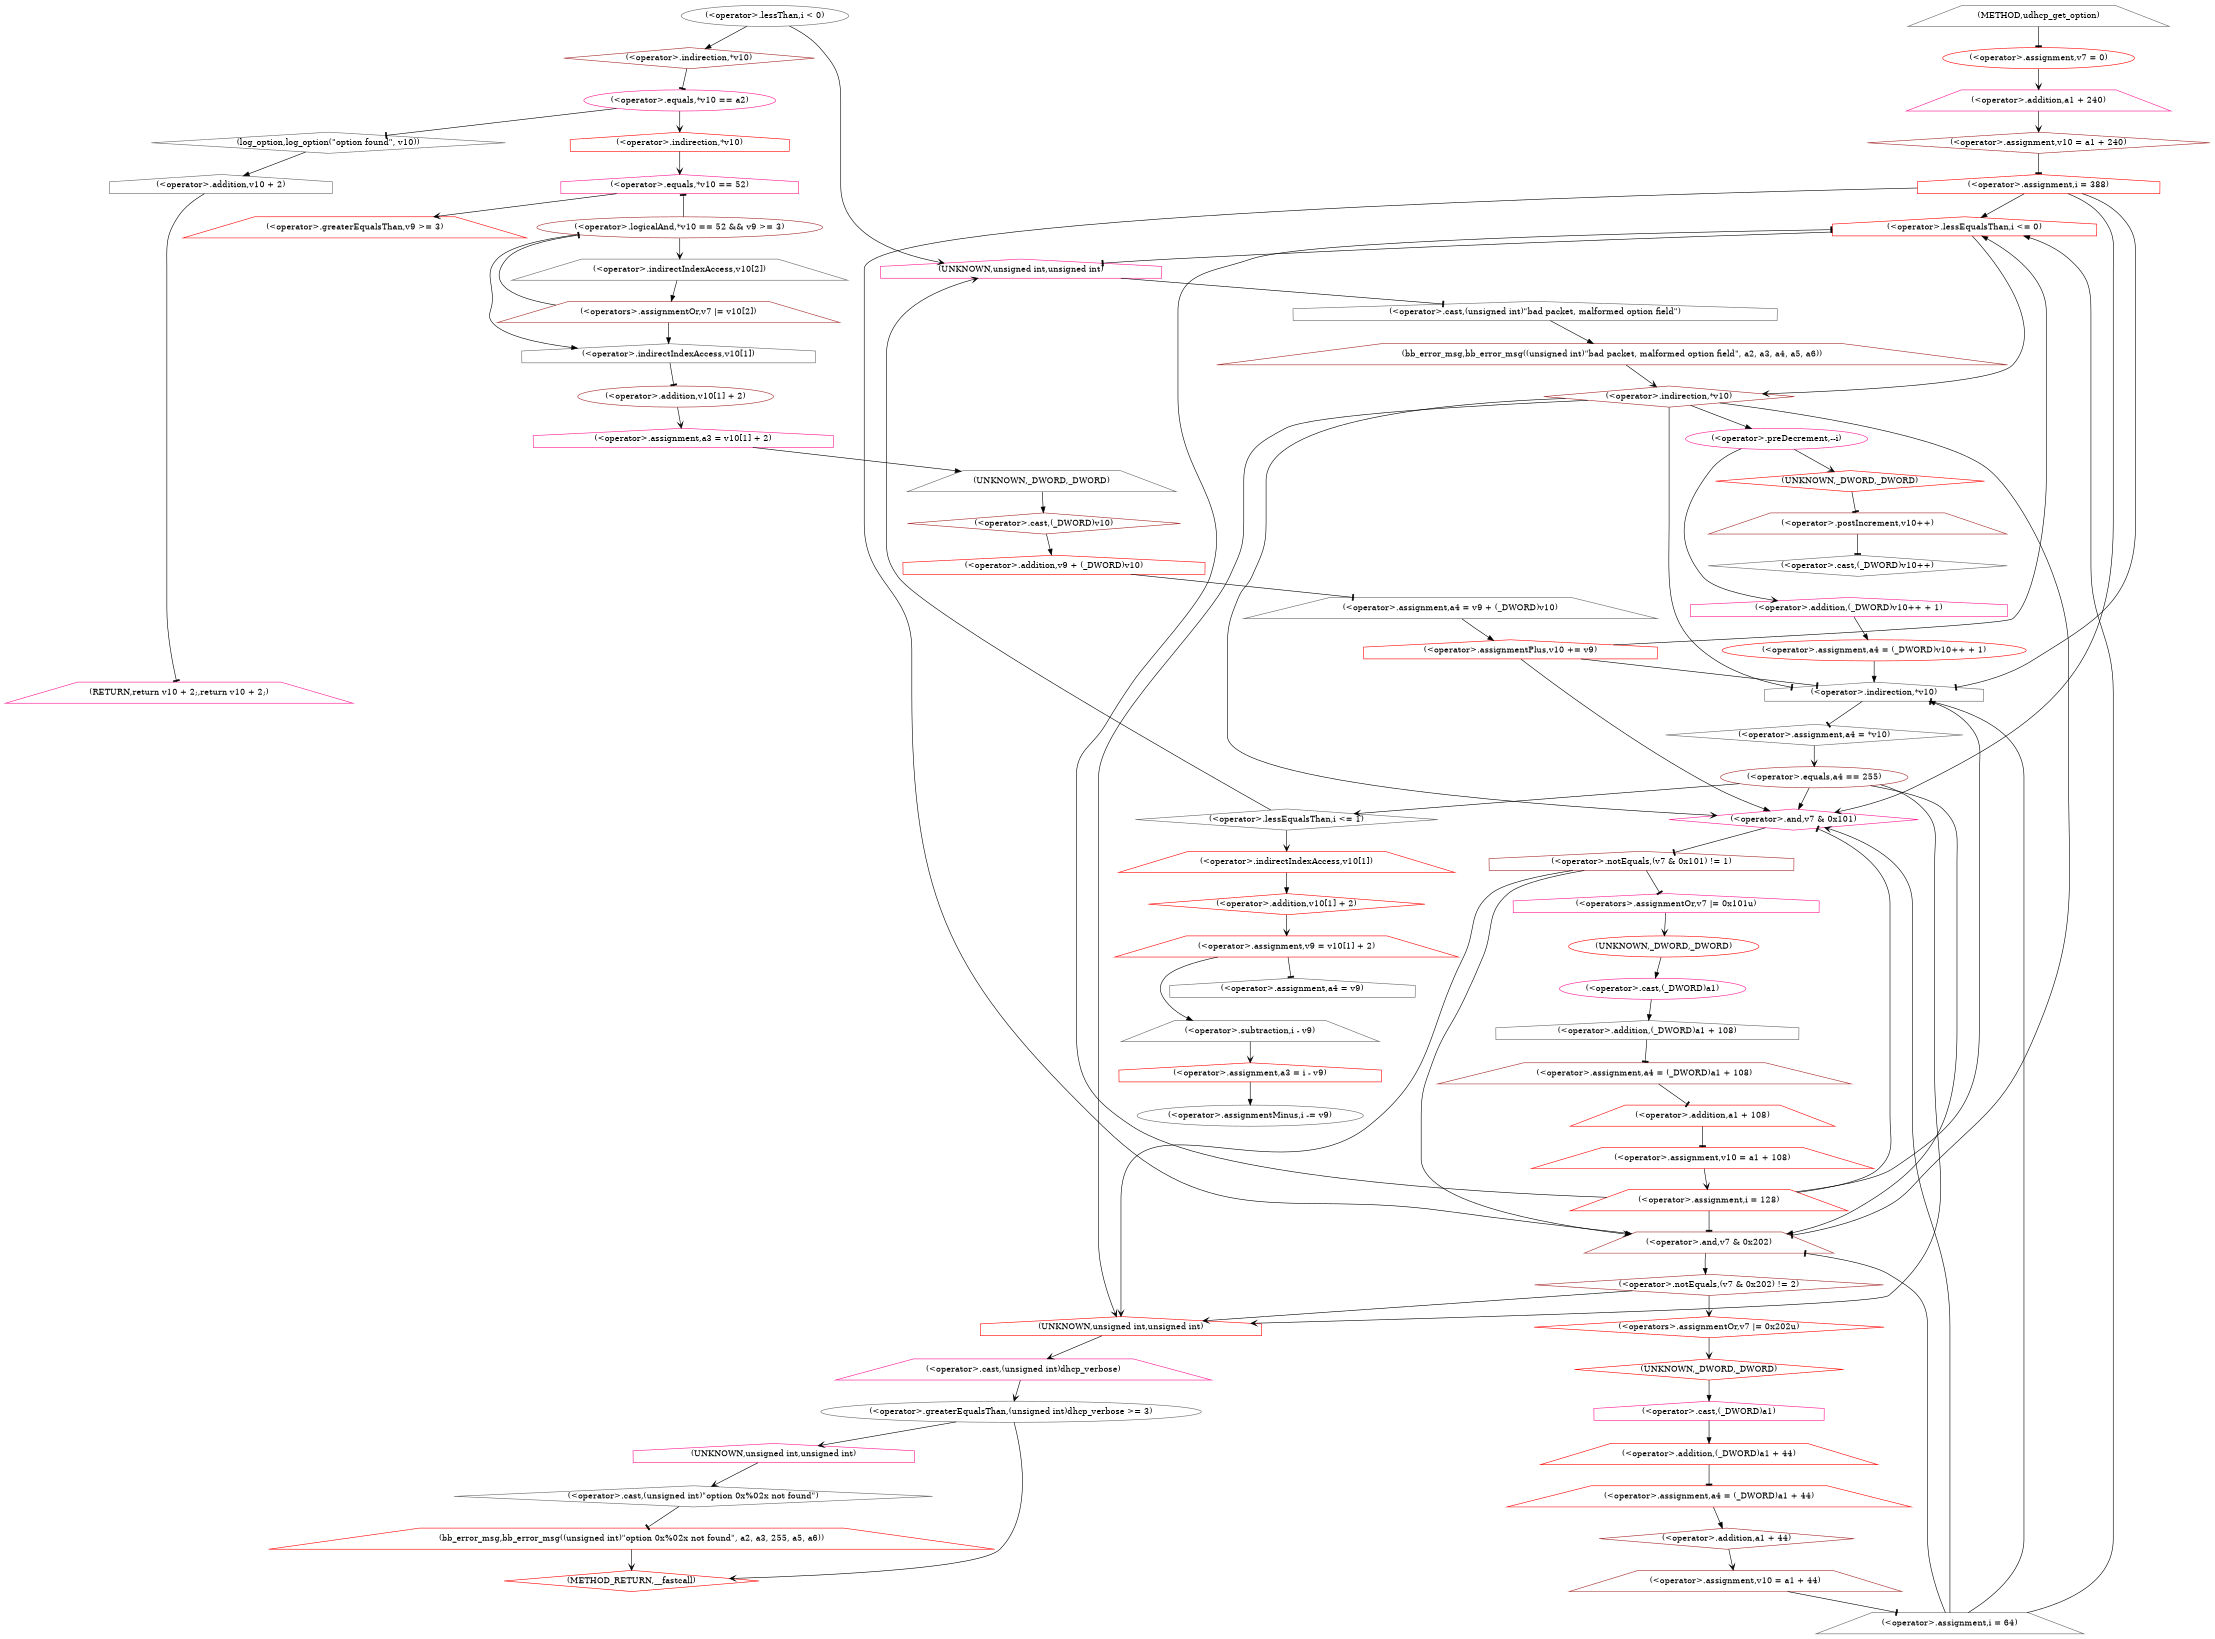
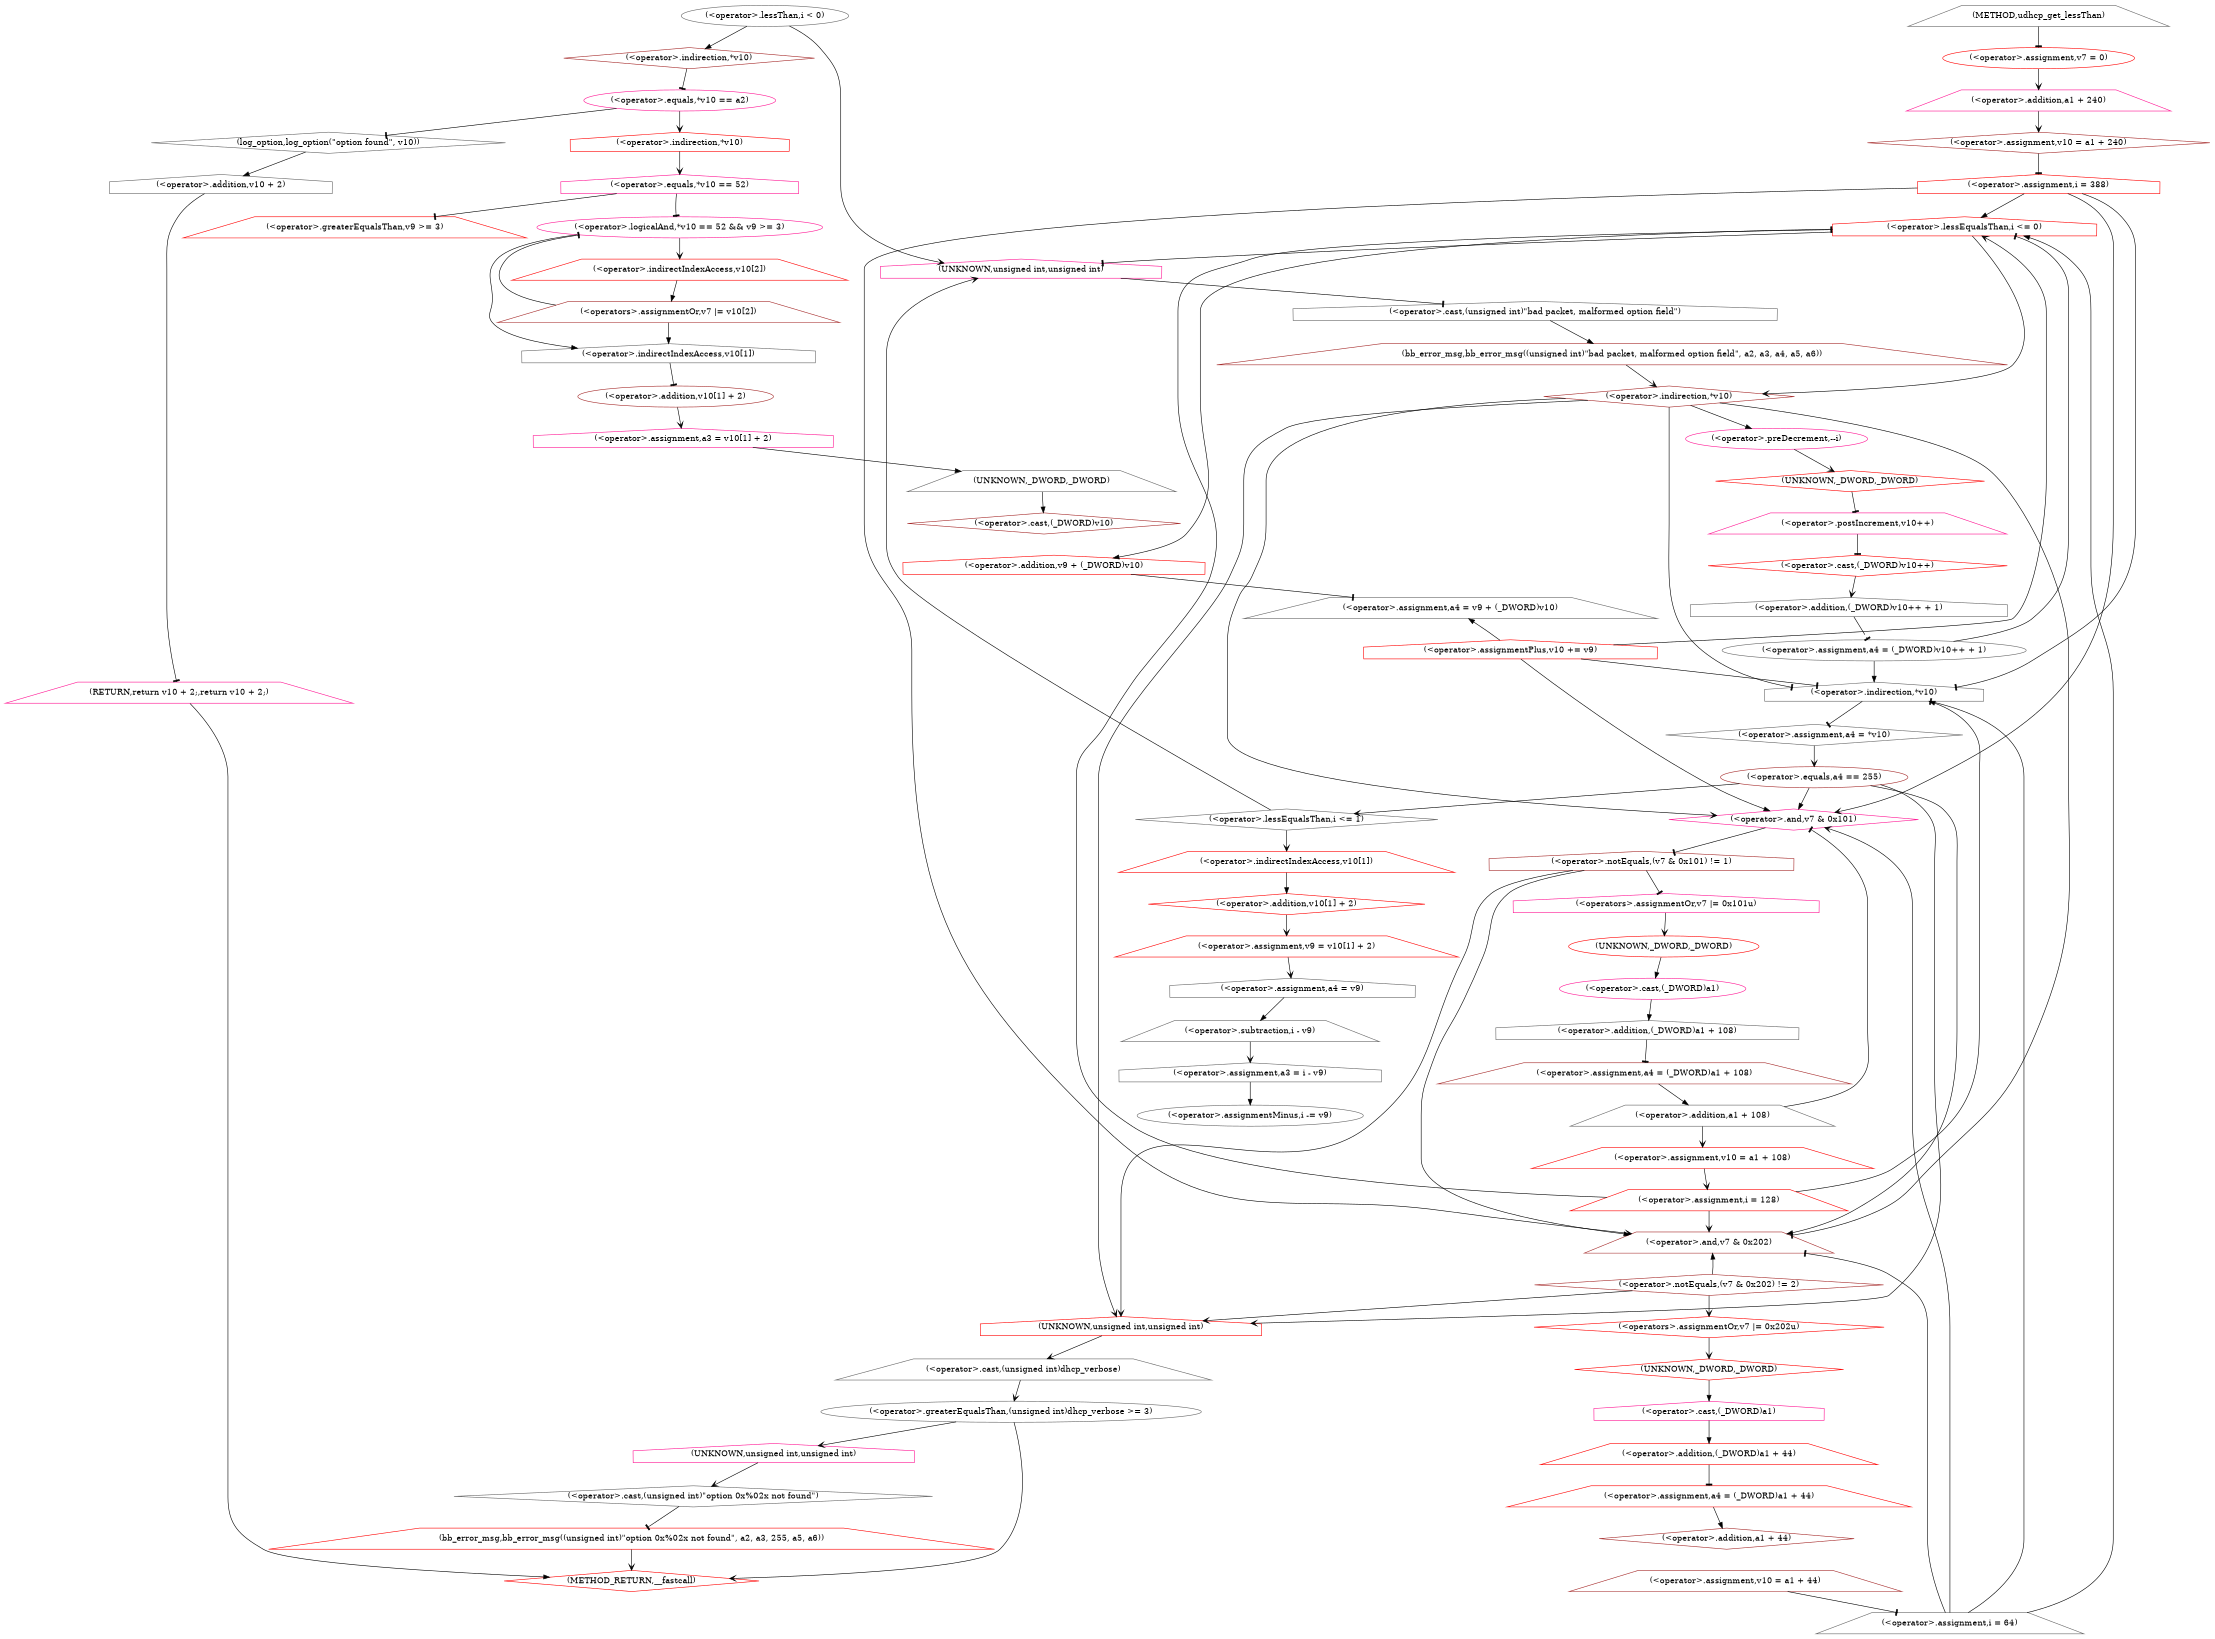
node "(METHOD,udhcp_get_option)": label "(METHOD,udhcp_get_option)" -> "(METHOD,udhcp_get_lessThan)"
edge "(<operator>.equals,*v10 == 52)" -> "(<operator>.greaterEqualsThan,v9 >= 3)": arrowhead vee -> tee
edge "(<operator>.logicalAnd,*v10 == 52 && v9 >= 3)" -> "(<operator>.equals,*v10 == 52)": reversed
node "(<operator>.logicalAnd,*v10 == 52 && v9 >= 3)": color brown -> deeppink
node "(<operator>.indirectIndexAccess,v10[2])": color gray40 -> red
edge "(<operator>.assignment,a4 = (_DWORD)v10++ + 1)" -> "(<operator>.lessEqualsThan,i <= 0)": added
edge "(<operator>.assignment,i = 388)" -> "(<operator>.and,v7 & 0x202)": arrowhead normal -> vee
node "(<operator>.postIncrement,v10++)": color brown -> deeppink
edge "(<operator>.preDecrement,--i)" -> "(<operator>.addition,(_DWORD)v10++ + 1)": now "(<operator>.cast,(_DWORD)v10++)" -> "(<operator>.addition,(_DWORD)v10++ + 1)"
edge "(<operator>.cast,(_DWORD)v10)" -> "(<operator>.addition,v9 + (_DWORD)v10)": now "(<operator>.lessEqualsThan,i <= 0)" -> "(<operator>.addition,v9 + (_DWORD)v10)"
node "(<operator>.cast,(_DWORD)v10++)": color gray40 -> red
node "(<operator>.addition,(_DWORD)v10++ + 1)": color deeppink -> gray40
edge "(<operator>.assignmentPlus,v10 += v9)" -> "(<operator>.lessEqualsThan,i <= 0)": arrowhead normal -> vee
edge "(<operator>.addition,(_DWORD)v10++ + 1)" -> "(<operator>.assignment,a4 = (_DWORD)v10++ + 1)": arrowhead normal -> tee
edge "(<operator>.assignment,a4 = v9 + (_DWORD)v10)" -> "(<operator>.assignmentPlus,v10 += v9)": reversed
node "(<operator>.assignment,a4 = (_DWORD)v10++ + 1)": color red -> gray40
edge "(<operator>.assignment,v9 = v10[1] + 2)" -> "(<operator>.assignment,a4 = v9)": arrowhead tee -> vee
edge "(<operator>.assignment,v9 = v10[1] + 2)" -> "(<operator>.subtraction,i - v9)": now "(<operator>.assignment,a4 = v9)" -> "(<operator>.subtraction,i - v9)"
edge "(<operator>.assignment,i = 128)" -> "(<operator>.and,v7 & 0x101)": now "(<operator>.addition,a1 + 108)" -> "(<operator>.and,v7 & 0x101)"
node "(<operator>.assignment,a3 = i - v9)": color red -> gray40
edge "(<operator>.notEquals,(v7 & 0x101) != 1)" -> "(<operator>.and,v7 & 0x202)": arrowhead vee -> normal
edge "(<operator>.assignment,a4 = (_DWORD)a1 + 108)" -> "(<operator>.addition,a1 + 108)": arrowhead tee -> normal
node "(<operator>.addition,a1 + 108)": color red -> gray40
edge "(<operator>.addition,a1 + 108)" -> "(<operator>.assignment,v10 = a1 + 108)": arrowhead tee -> vee
edge "(<operator>.assignment,i = 128)" -> "(<operator>.and,v7 & 0x202)": arrowhead tee -> vee
edge "(<operator>.and,v7 & 0x202)" -> "(<operator>.notEquals,(v7 & 0x202) != 2)": reversed
edge "(RETURN,return v10 + 2;,return v10 + 2;)" -> "(METHOD_RETURN,__fastcall)": added
node "(<operator>.cast,(unsigned int)dhcp_verbose)": color deeppink -> gray40
edge "(<operator>.addition,a1 + 44)" -> "(<operator>.assignment,v10 = a1 + 44)": removed
